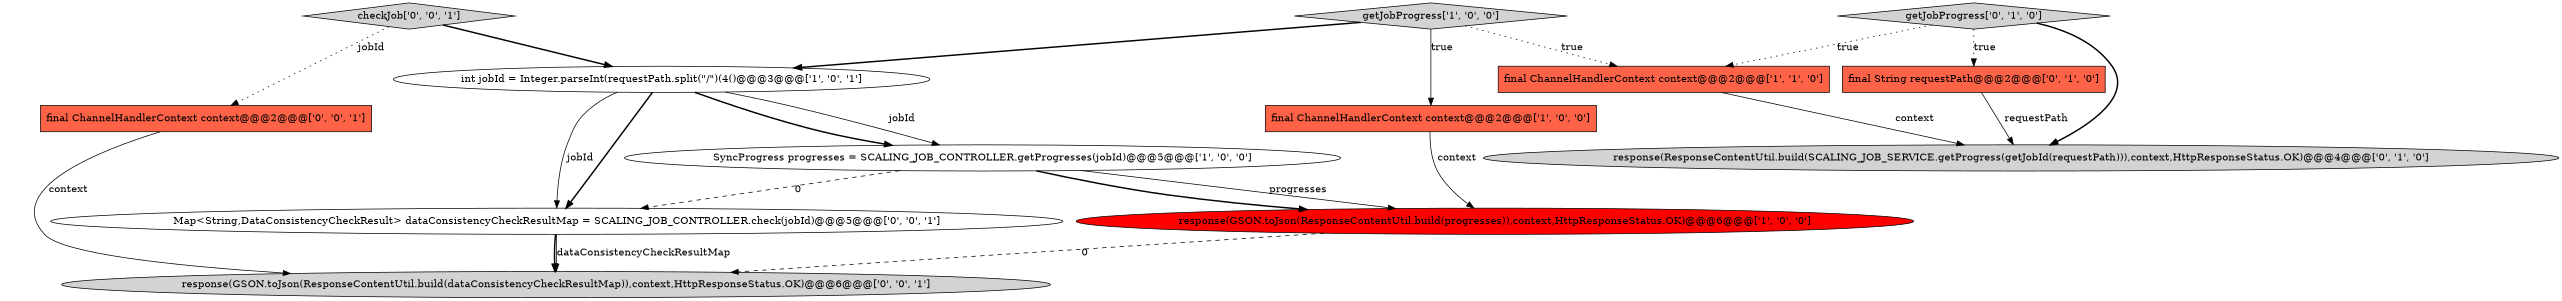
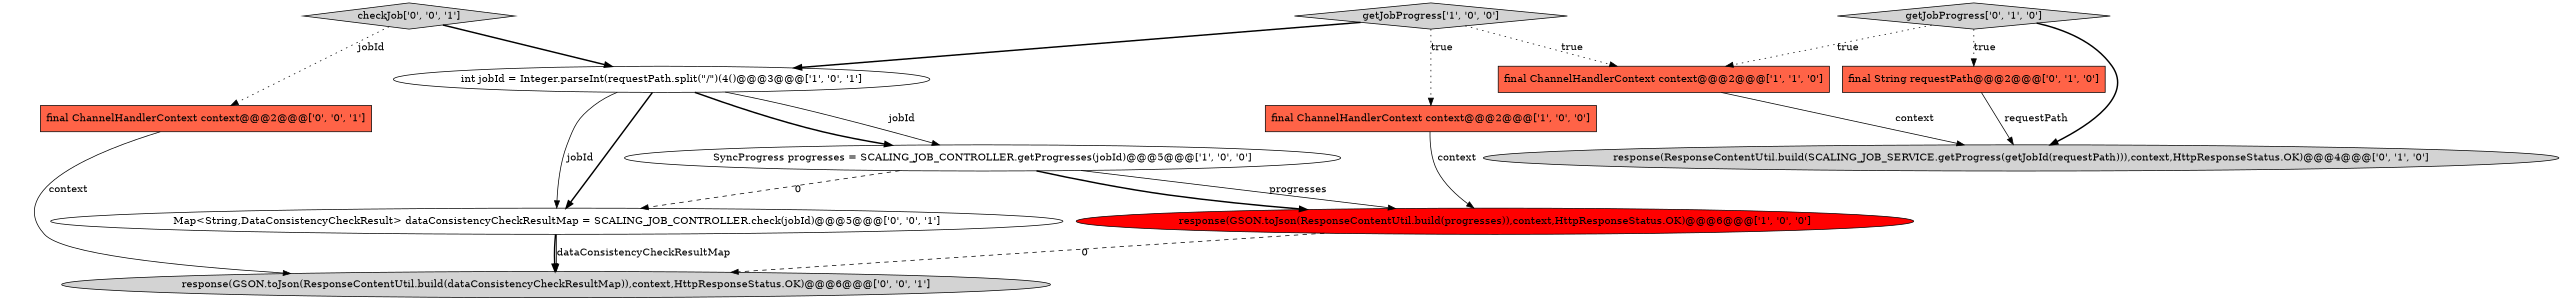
edge "getJobProgress['1', '0', '0']" -> "final ChannelHandlerContext context@@@2@@@['1', '0', '0']": style solid -> dotted
